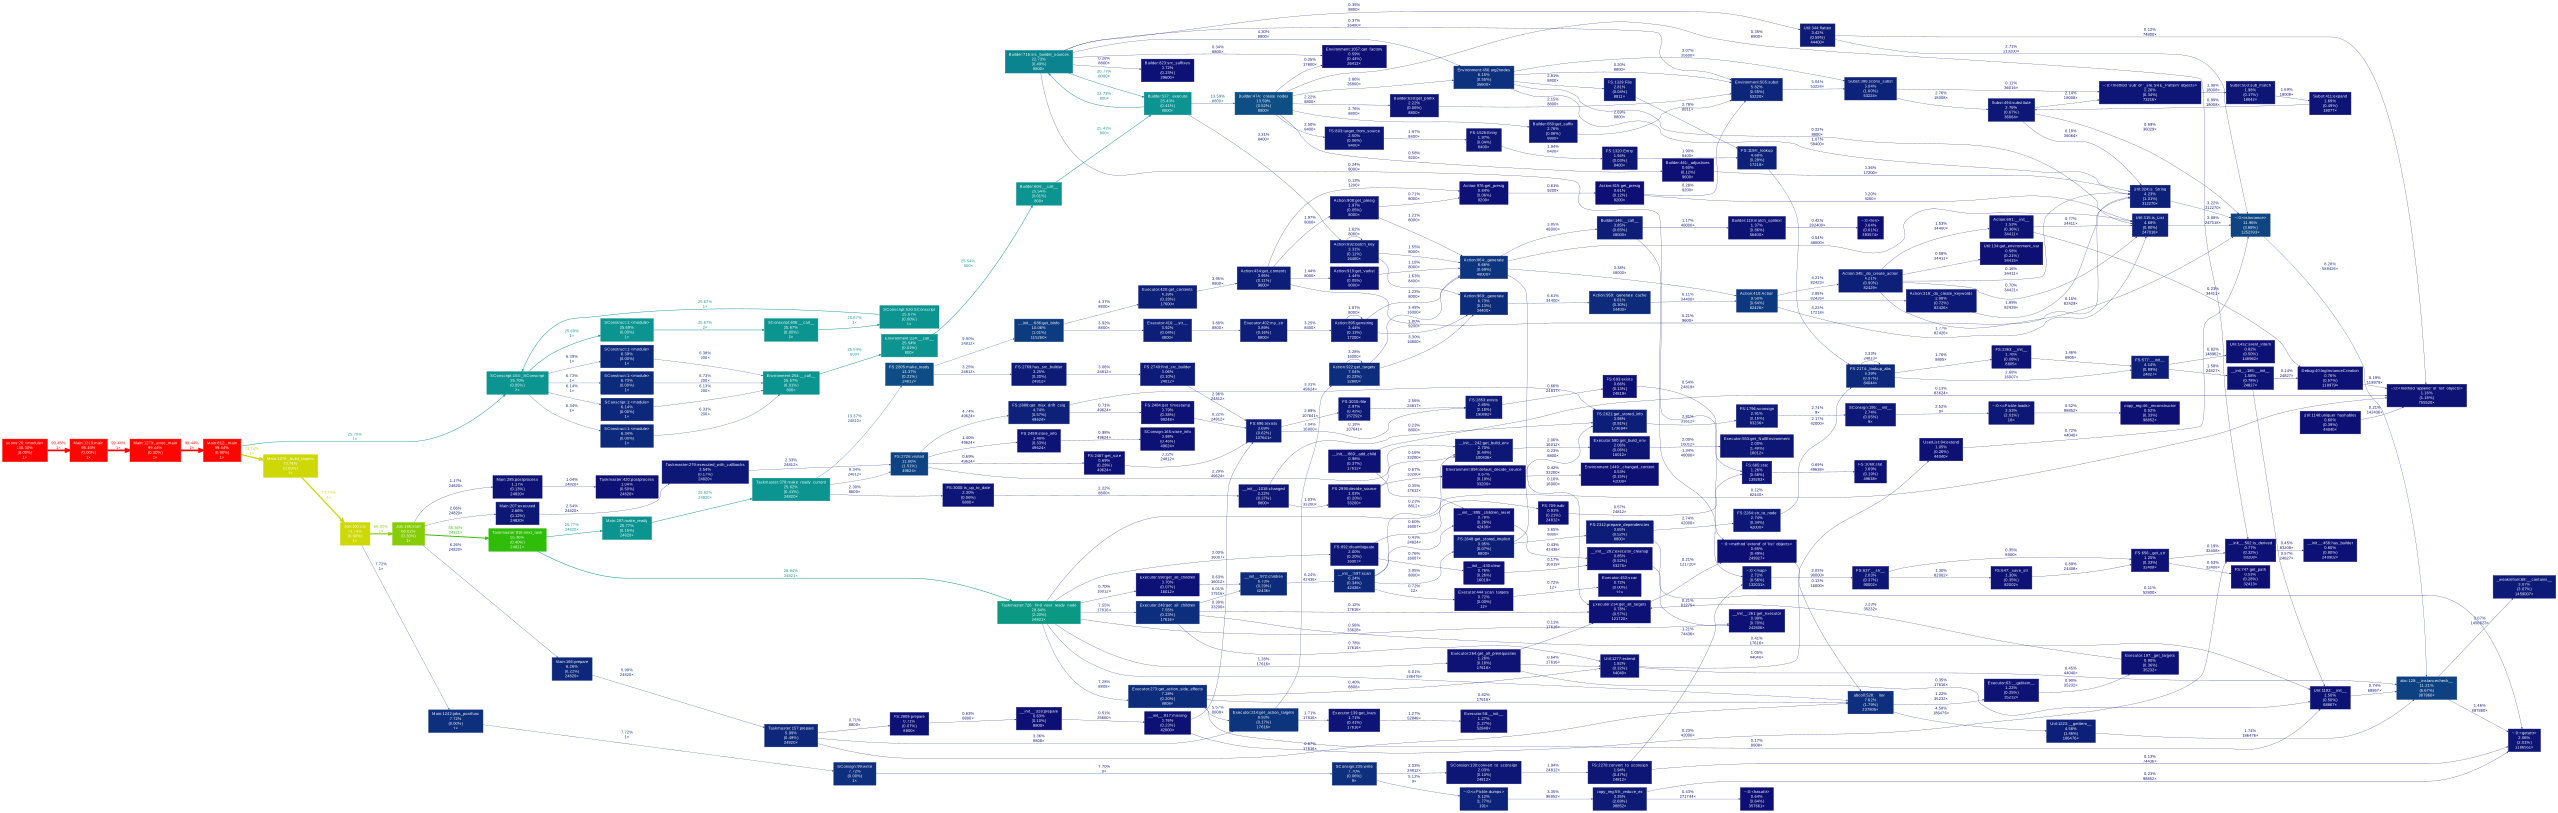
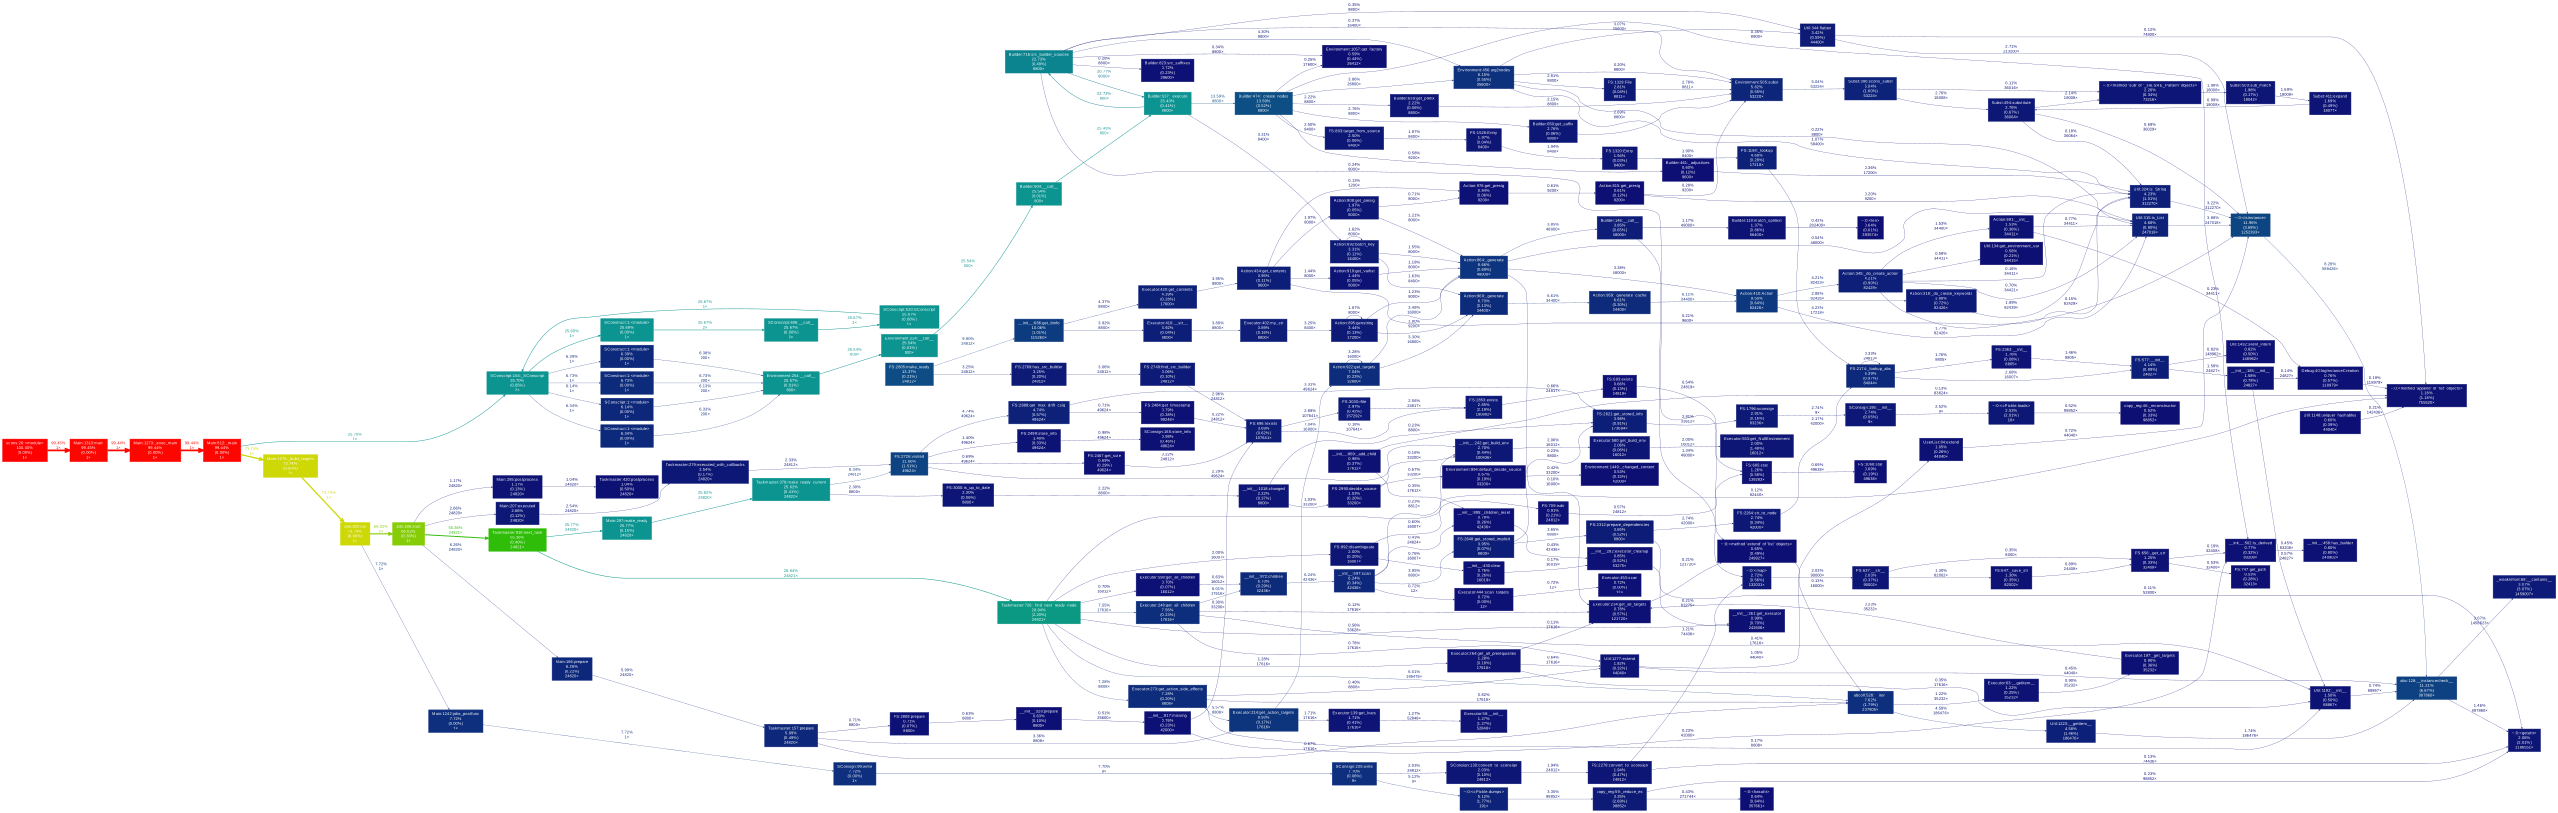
edge "Environment:456:arg2nodes 8.15% (0.55%) 35600×" -> "Subst:386:scons_subst 5.04% (1.60%) 53224×": now "Environment:456:arg2nodes 8.15% (0.55%) 35600×" -> "Util:344:flatten 3.42% (0.59%) 44400×"
edge "FS:1329:File 2.81% (0.04%) 8811×" -> "FS:1184:_lookup 4.68% (0.28%) 17218×": now "FS:1329:File 2.81% (0.04%) 8811×" -> "Environment:505:subst 5.82% (0.55%) 53220×"
edge "Taskmaster:378:make_ready_current 25.62% (0.41%) 24820×" -> "FS:2805:make_ready 13.37% (0.21%) 24812×": removed, label "13.37% 24812×"
